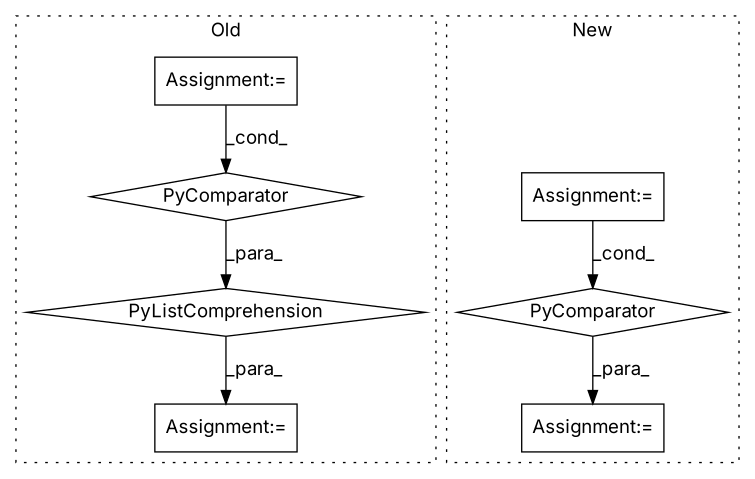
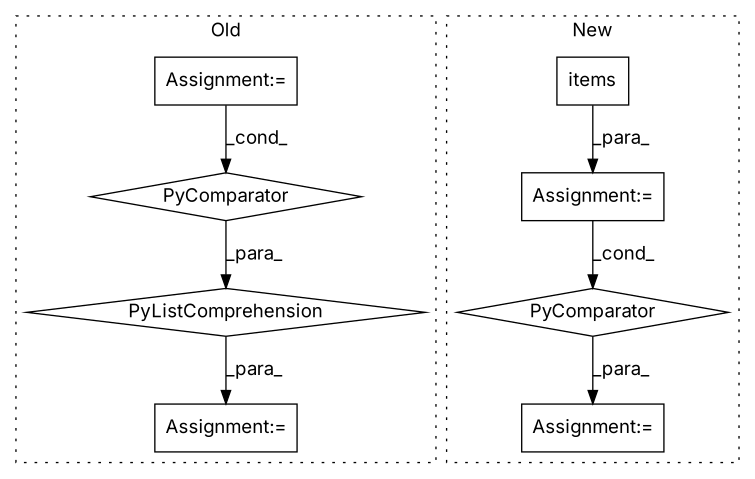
node "items": added
